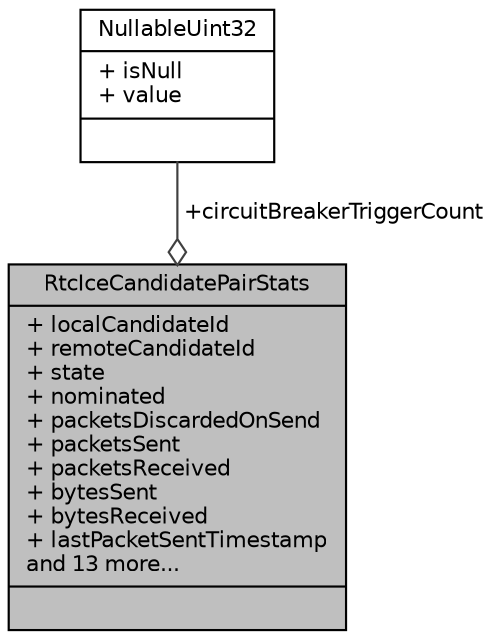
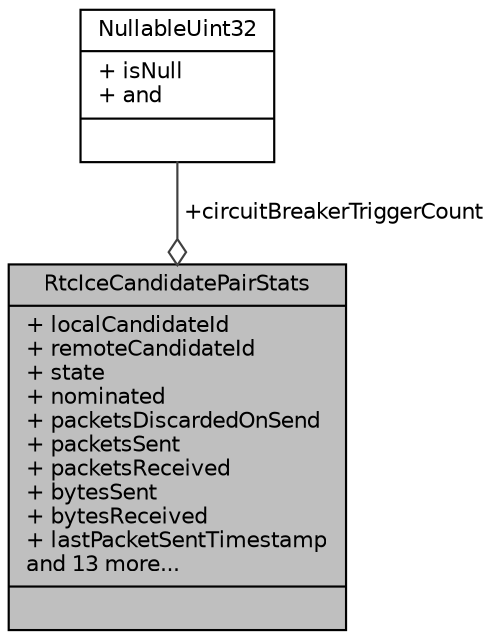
node "NullableUint32": text "+ value" -> "+ and"
